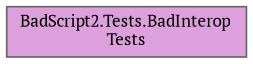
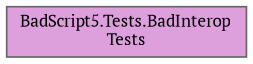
node "BadScript2.Tests.BadInterop Tests": label "BadScript2.Tests.BadInterop Tests" -> "BadScript5.Tests.BadInterop Tests"
